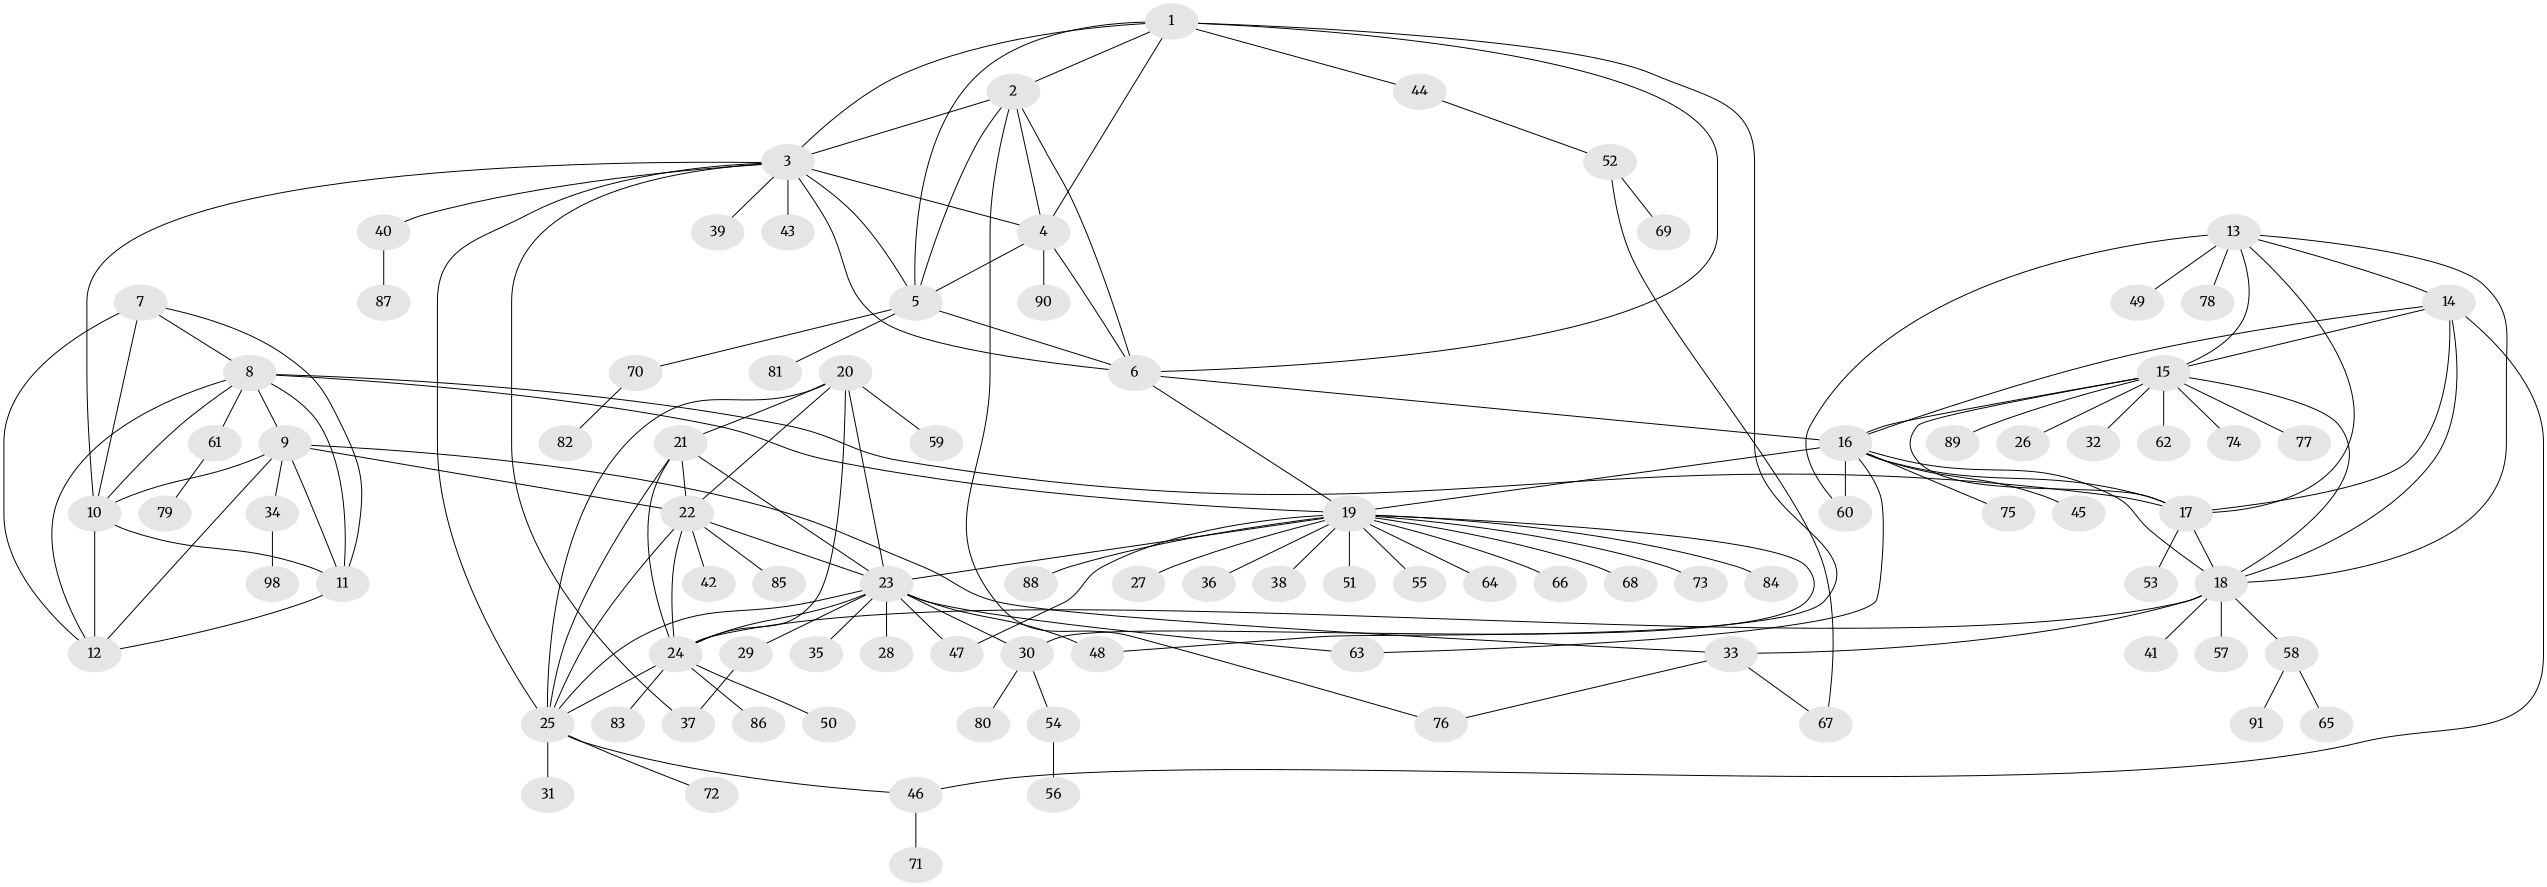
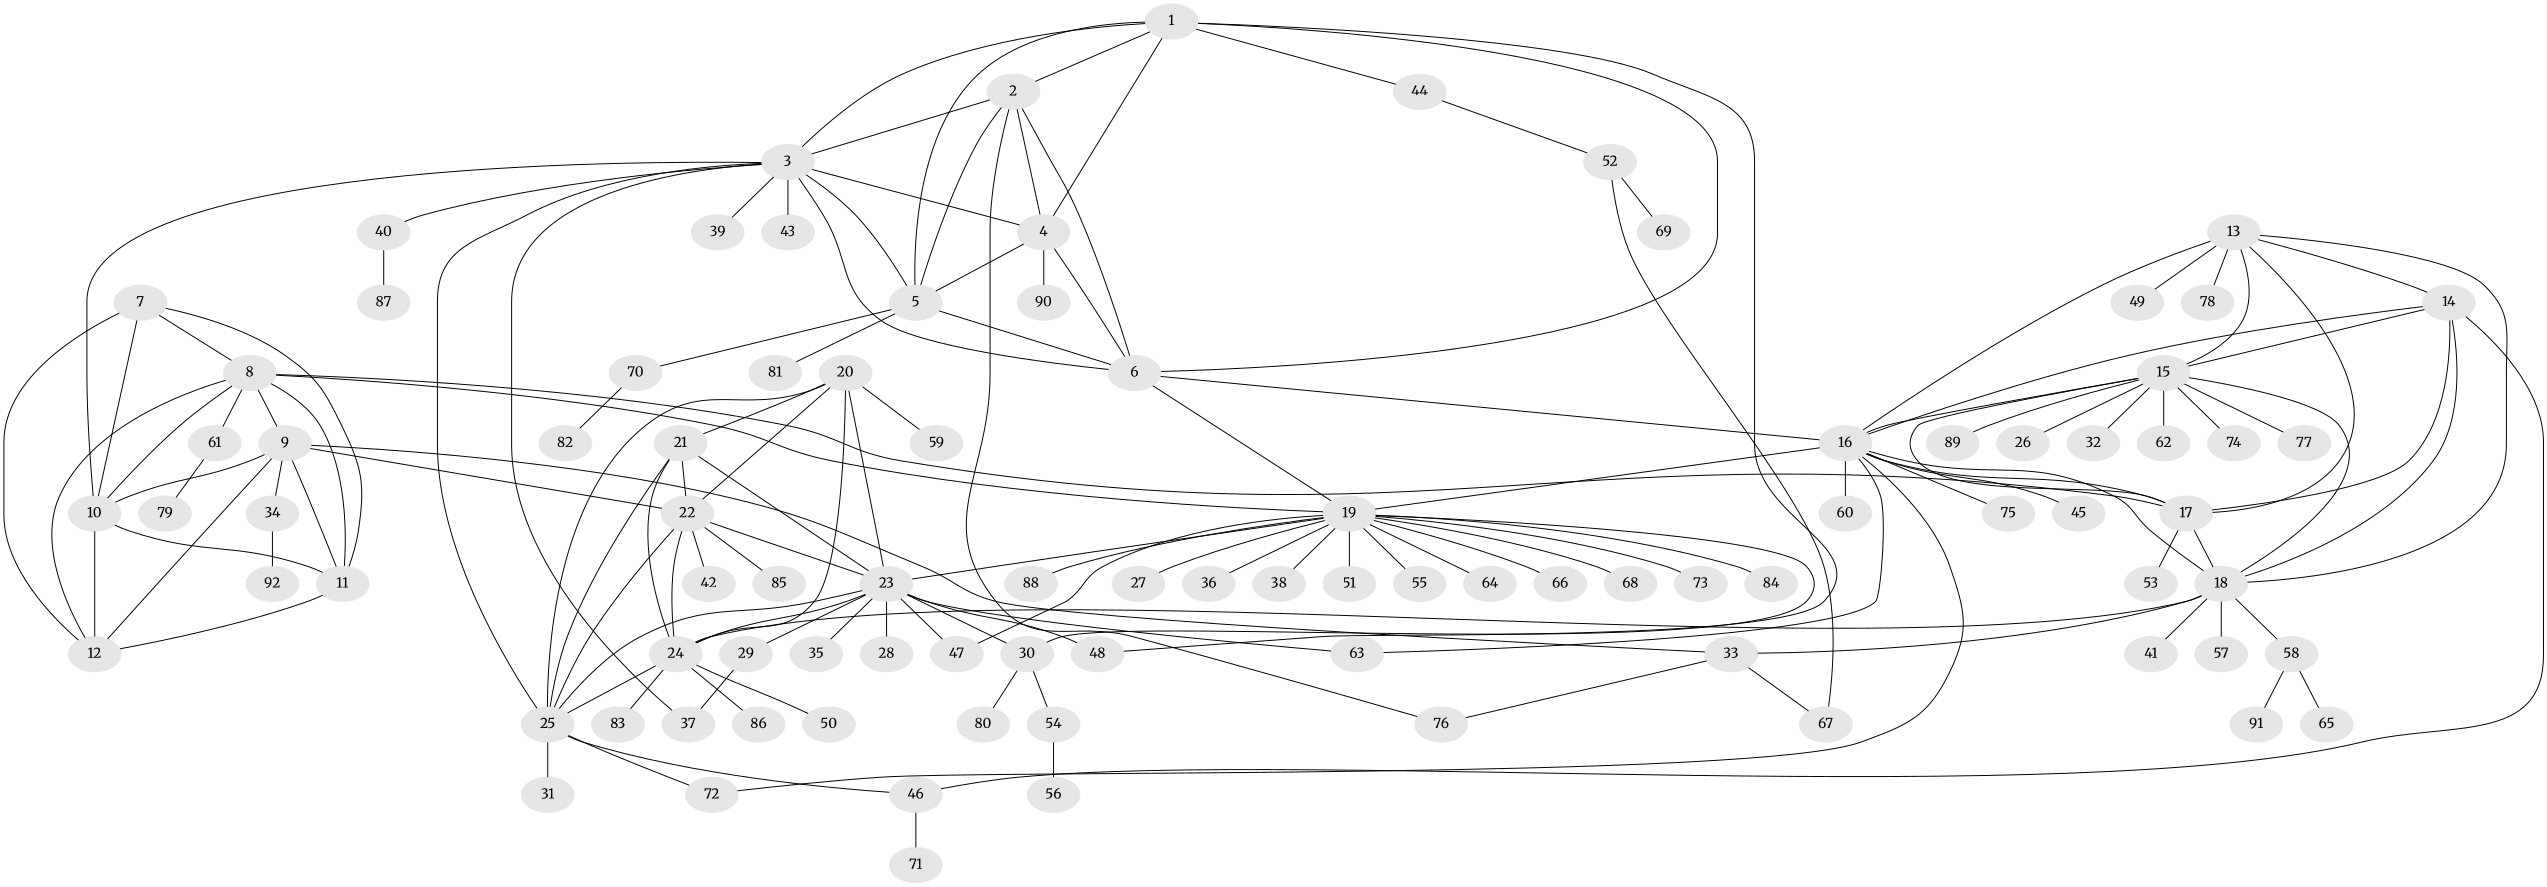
edge "13" -- "60": now "13" -- "16"
node "98": label "98" -> "92"
edge "16" -- "72": added
